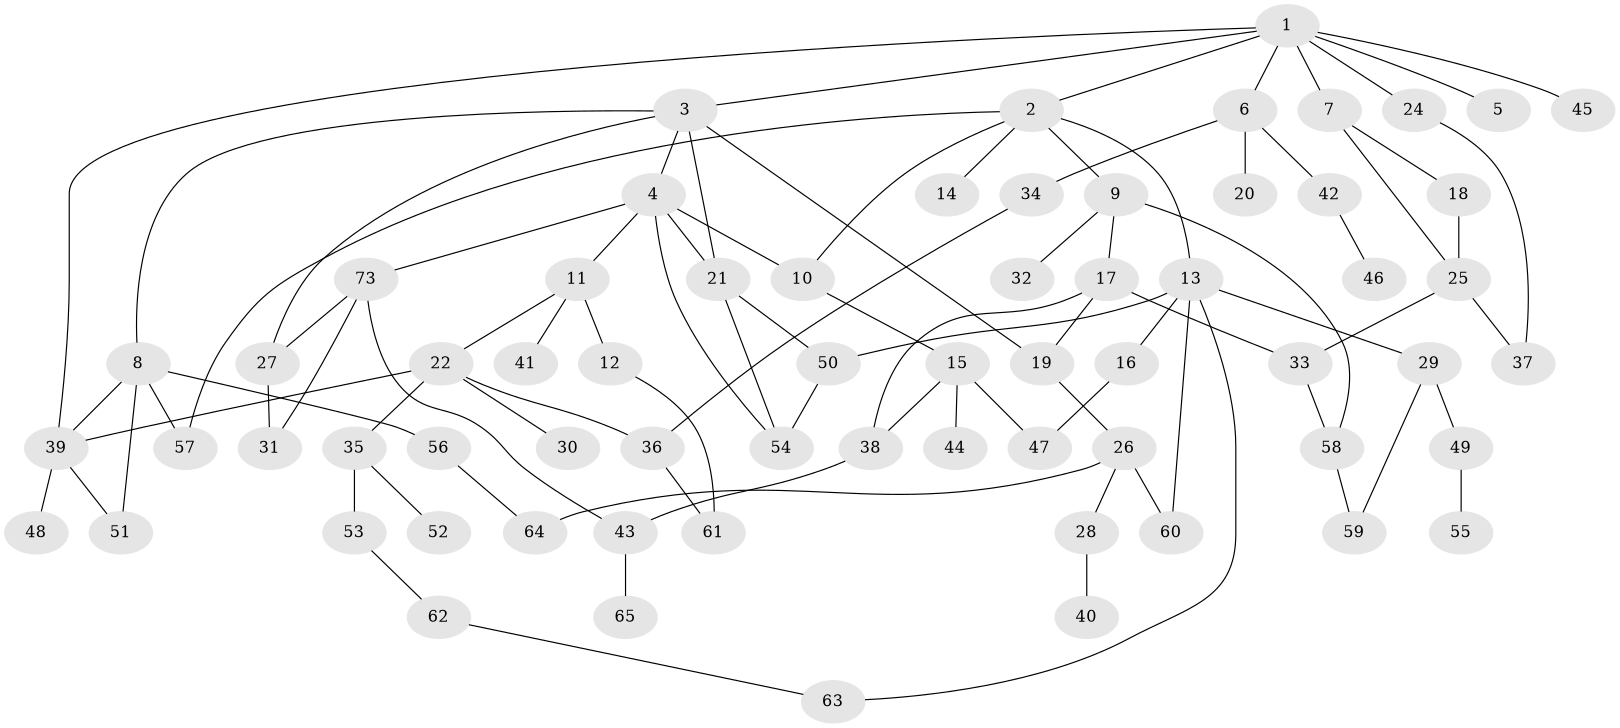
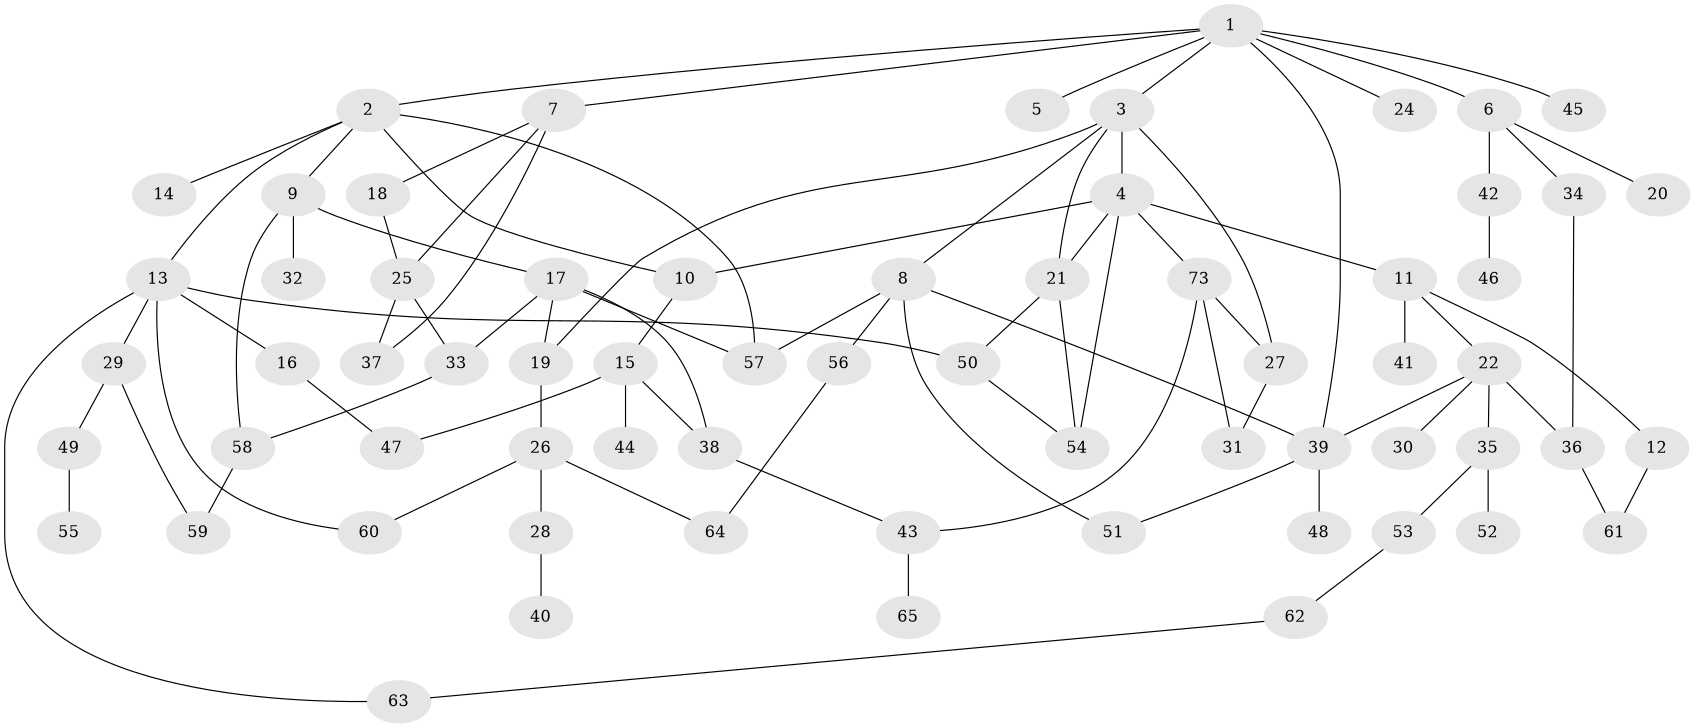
edge "24" -- "37": now "7" -- "37"
edge "17" -- "57": added
